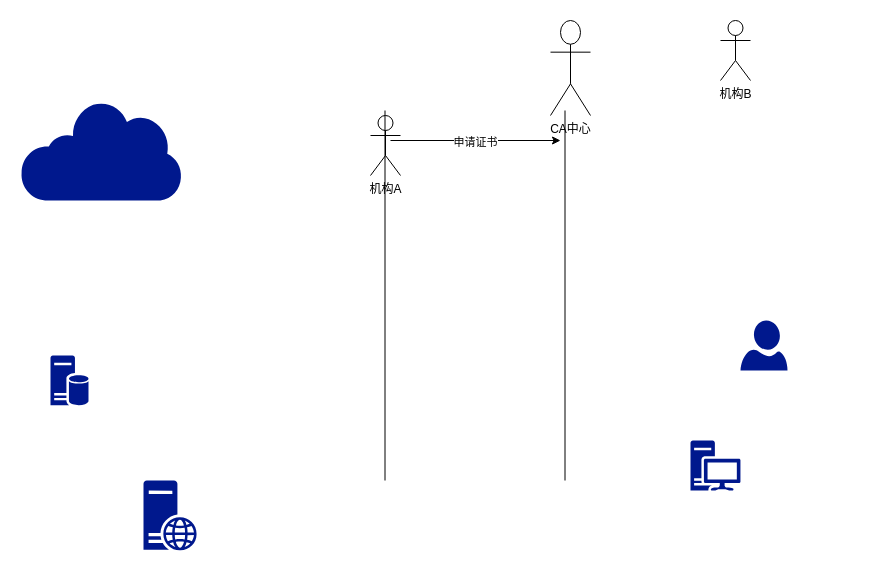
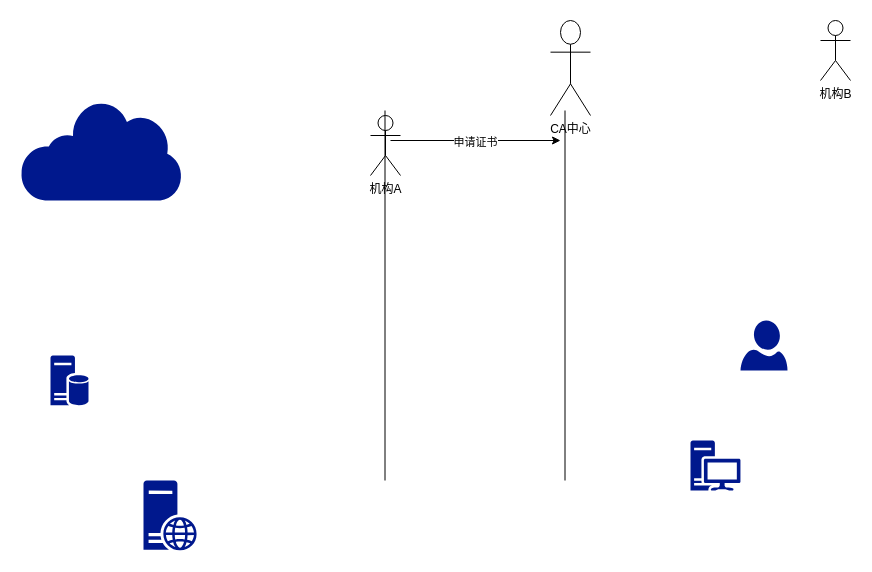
node "机构B": moved (736, 51) -> (836, 51)
